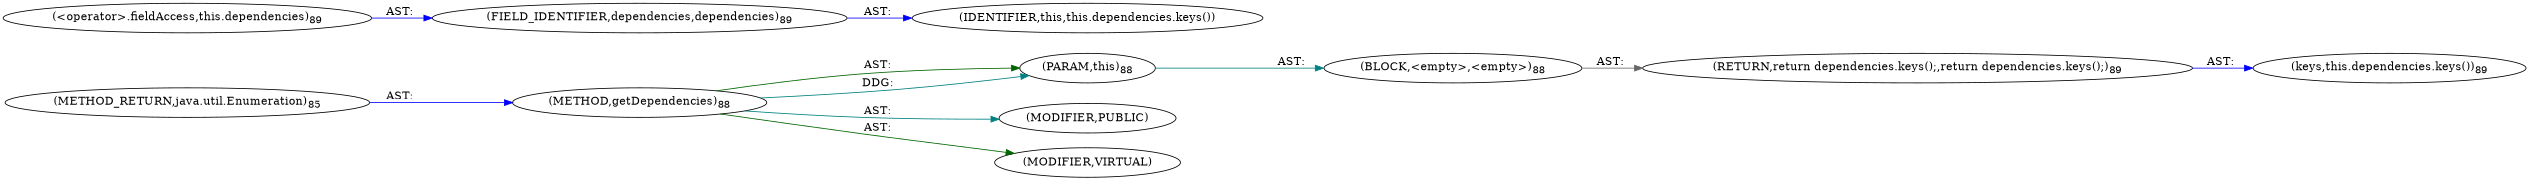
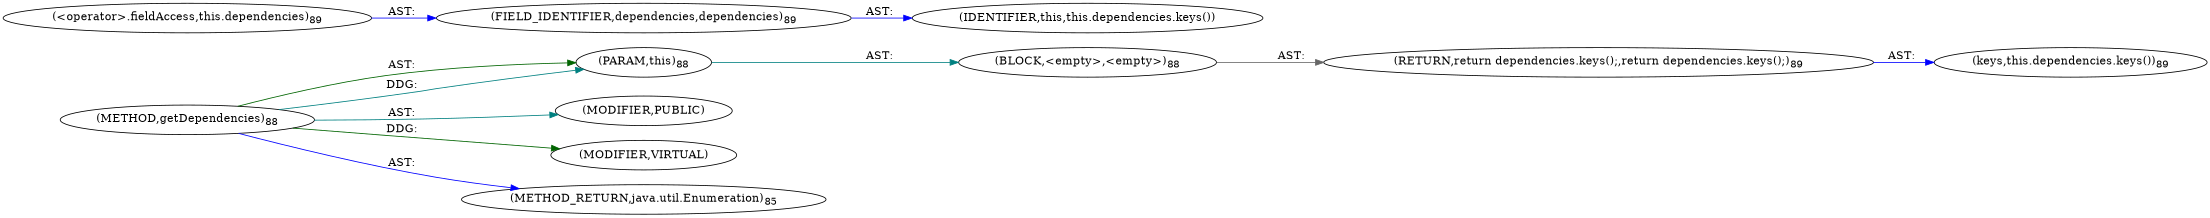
edge "(METHOD_RETURN,java.util.Enumeration)" -> "(METHOD,getDependencies)": reversed
edge "(METHOD,getDependencies)" -> "(MODIFIER,VIRTUAL)": label "AST: " -> "DDG: "
